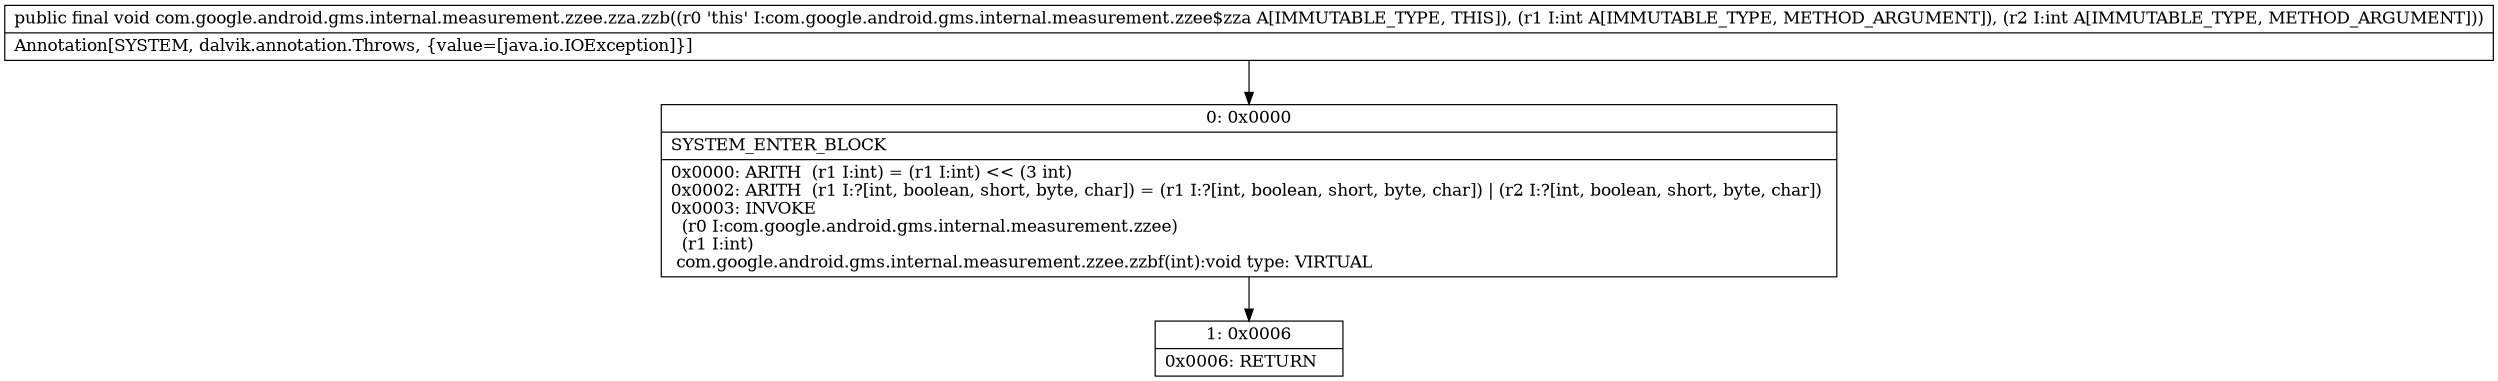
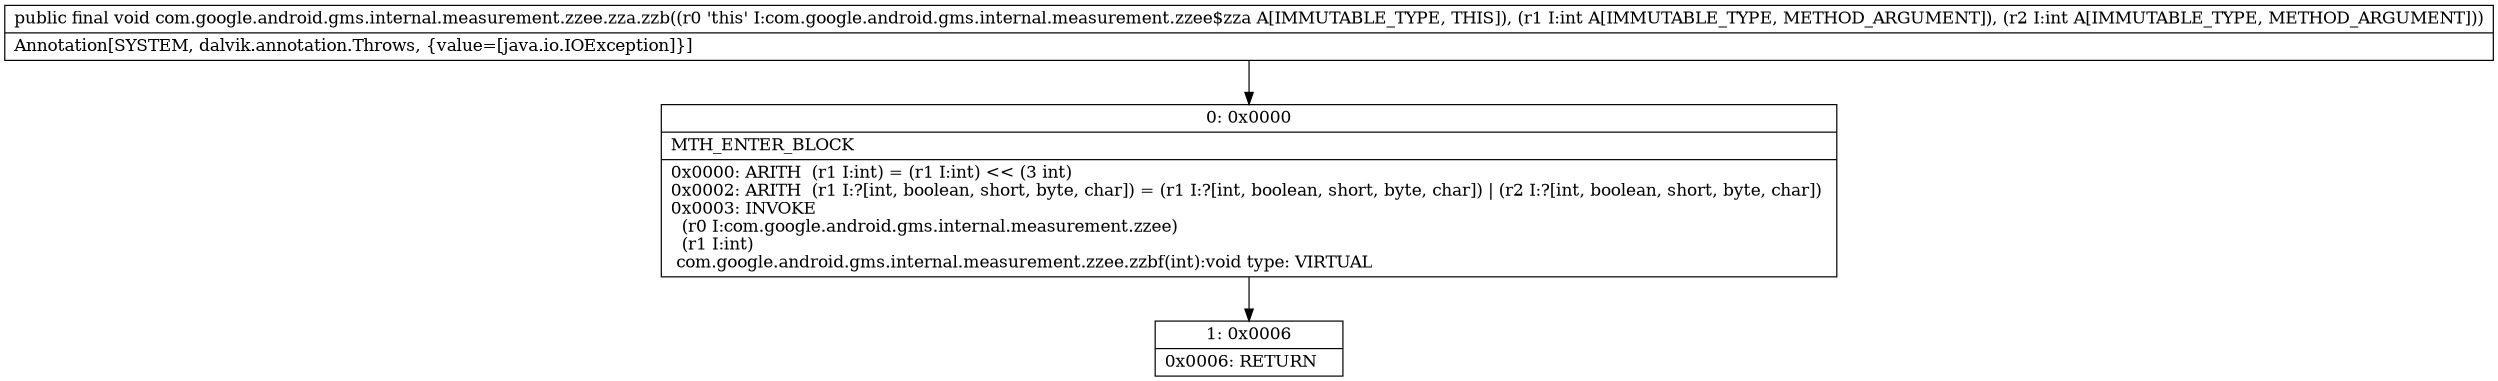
node "0: 0x0000": text "SYSTEM_ENTER_BLOCK" -> "MTH_ENTER_BLOCK"
